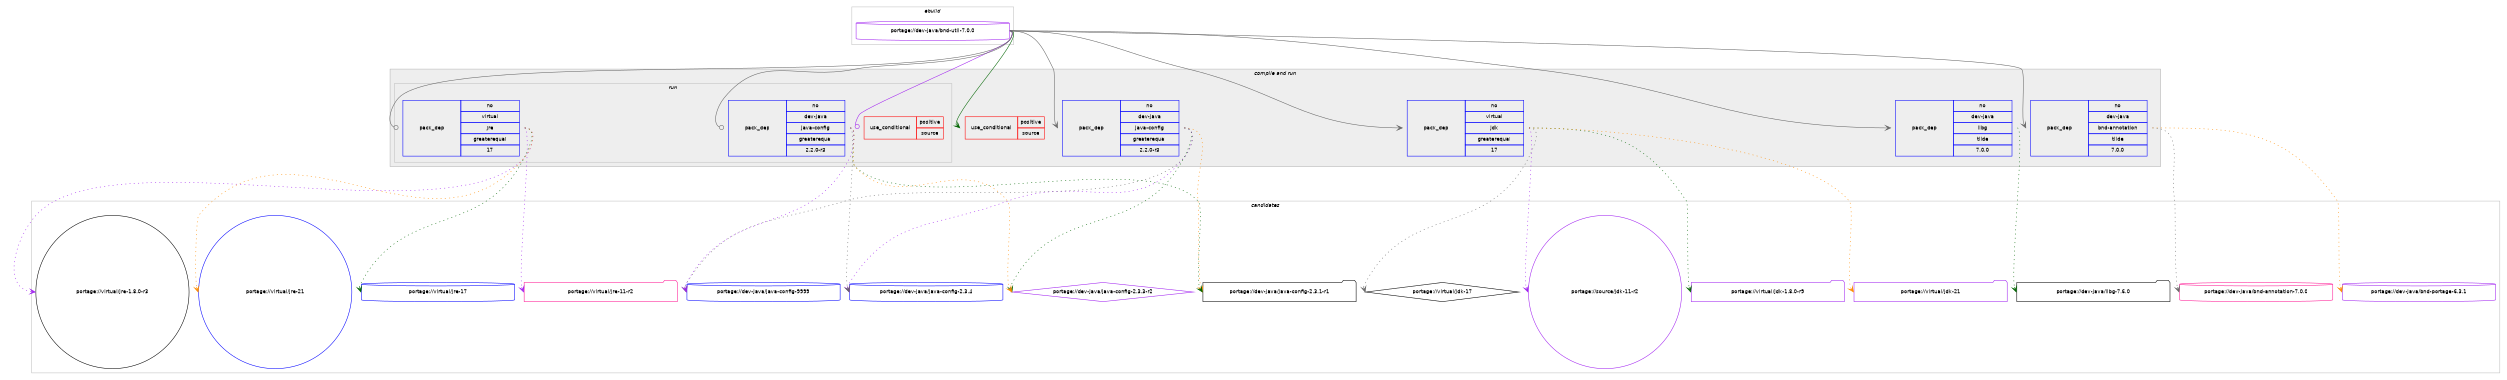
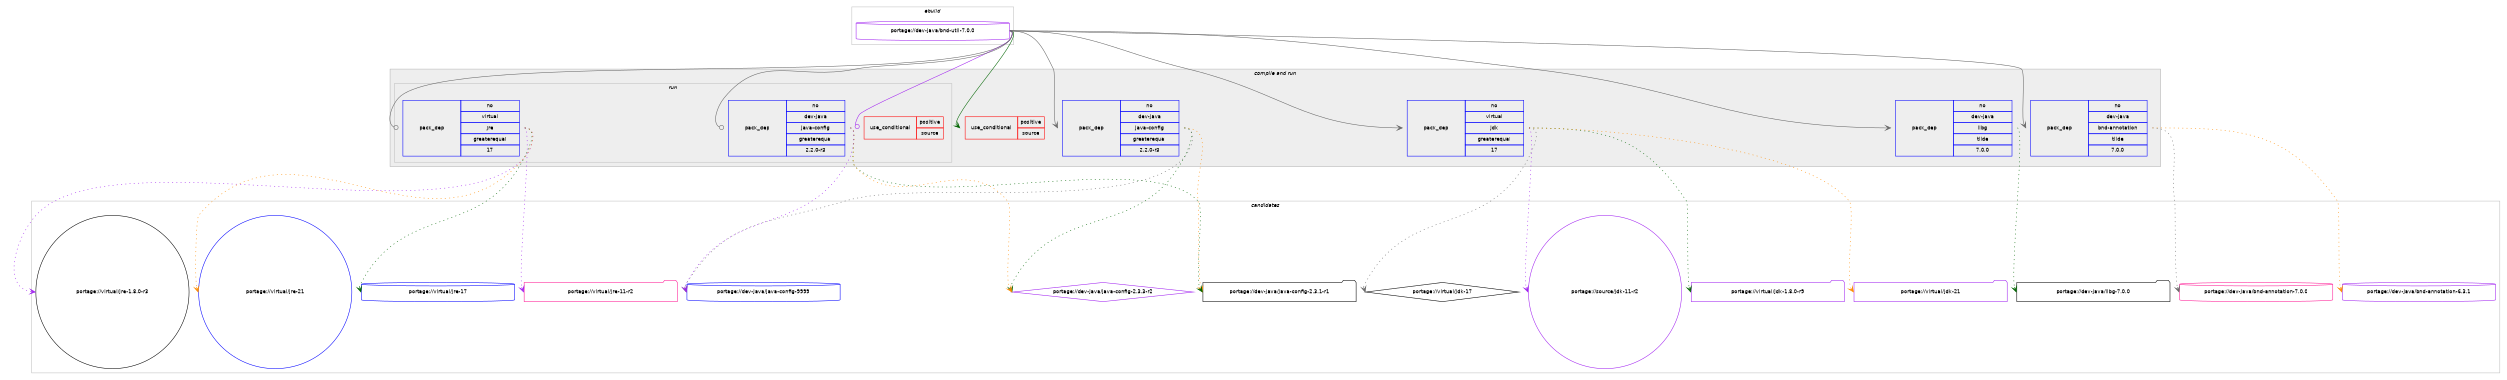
node "portage://dev-java/java-config-2.3.4": removed
node "portage://dev-java/libg-7.6.0": label "portage://dev-java/libg-7.6.0" -> "portage://dev-java/libg-7.0.0"
node "portage://dev-java/bnd-portage-6.3.1": label "portage://dev-java/bnd-portage-6.3.1" -> "portage://dev-java/bnd-annotation-6.3.1"
